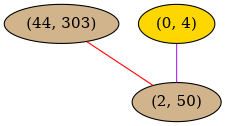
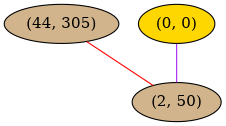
node "(44, 303)": label "(44, 303)" -> "(44, 305)"
node "(0, 4)": label "(0, 4)" -> "(0, 0)"
